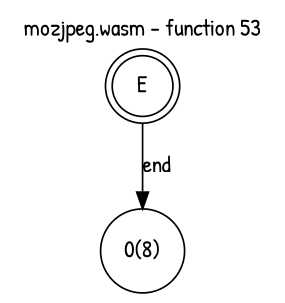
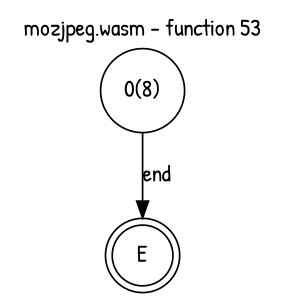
edge "E" -> "0(8)": reversed
